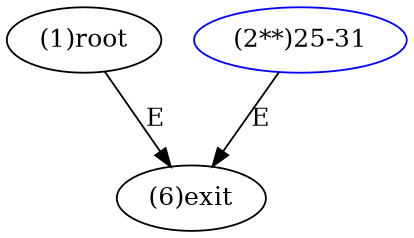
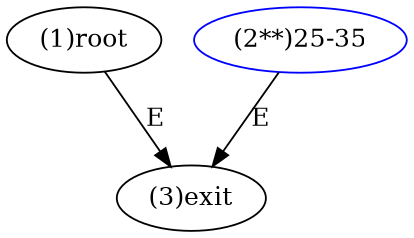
node "(2**)25-31": label "(2**)25-31" -> "(2**)25-35"
node "(6)exit": label "(6)exit" -> "(3)exit"
